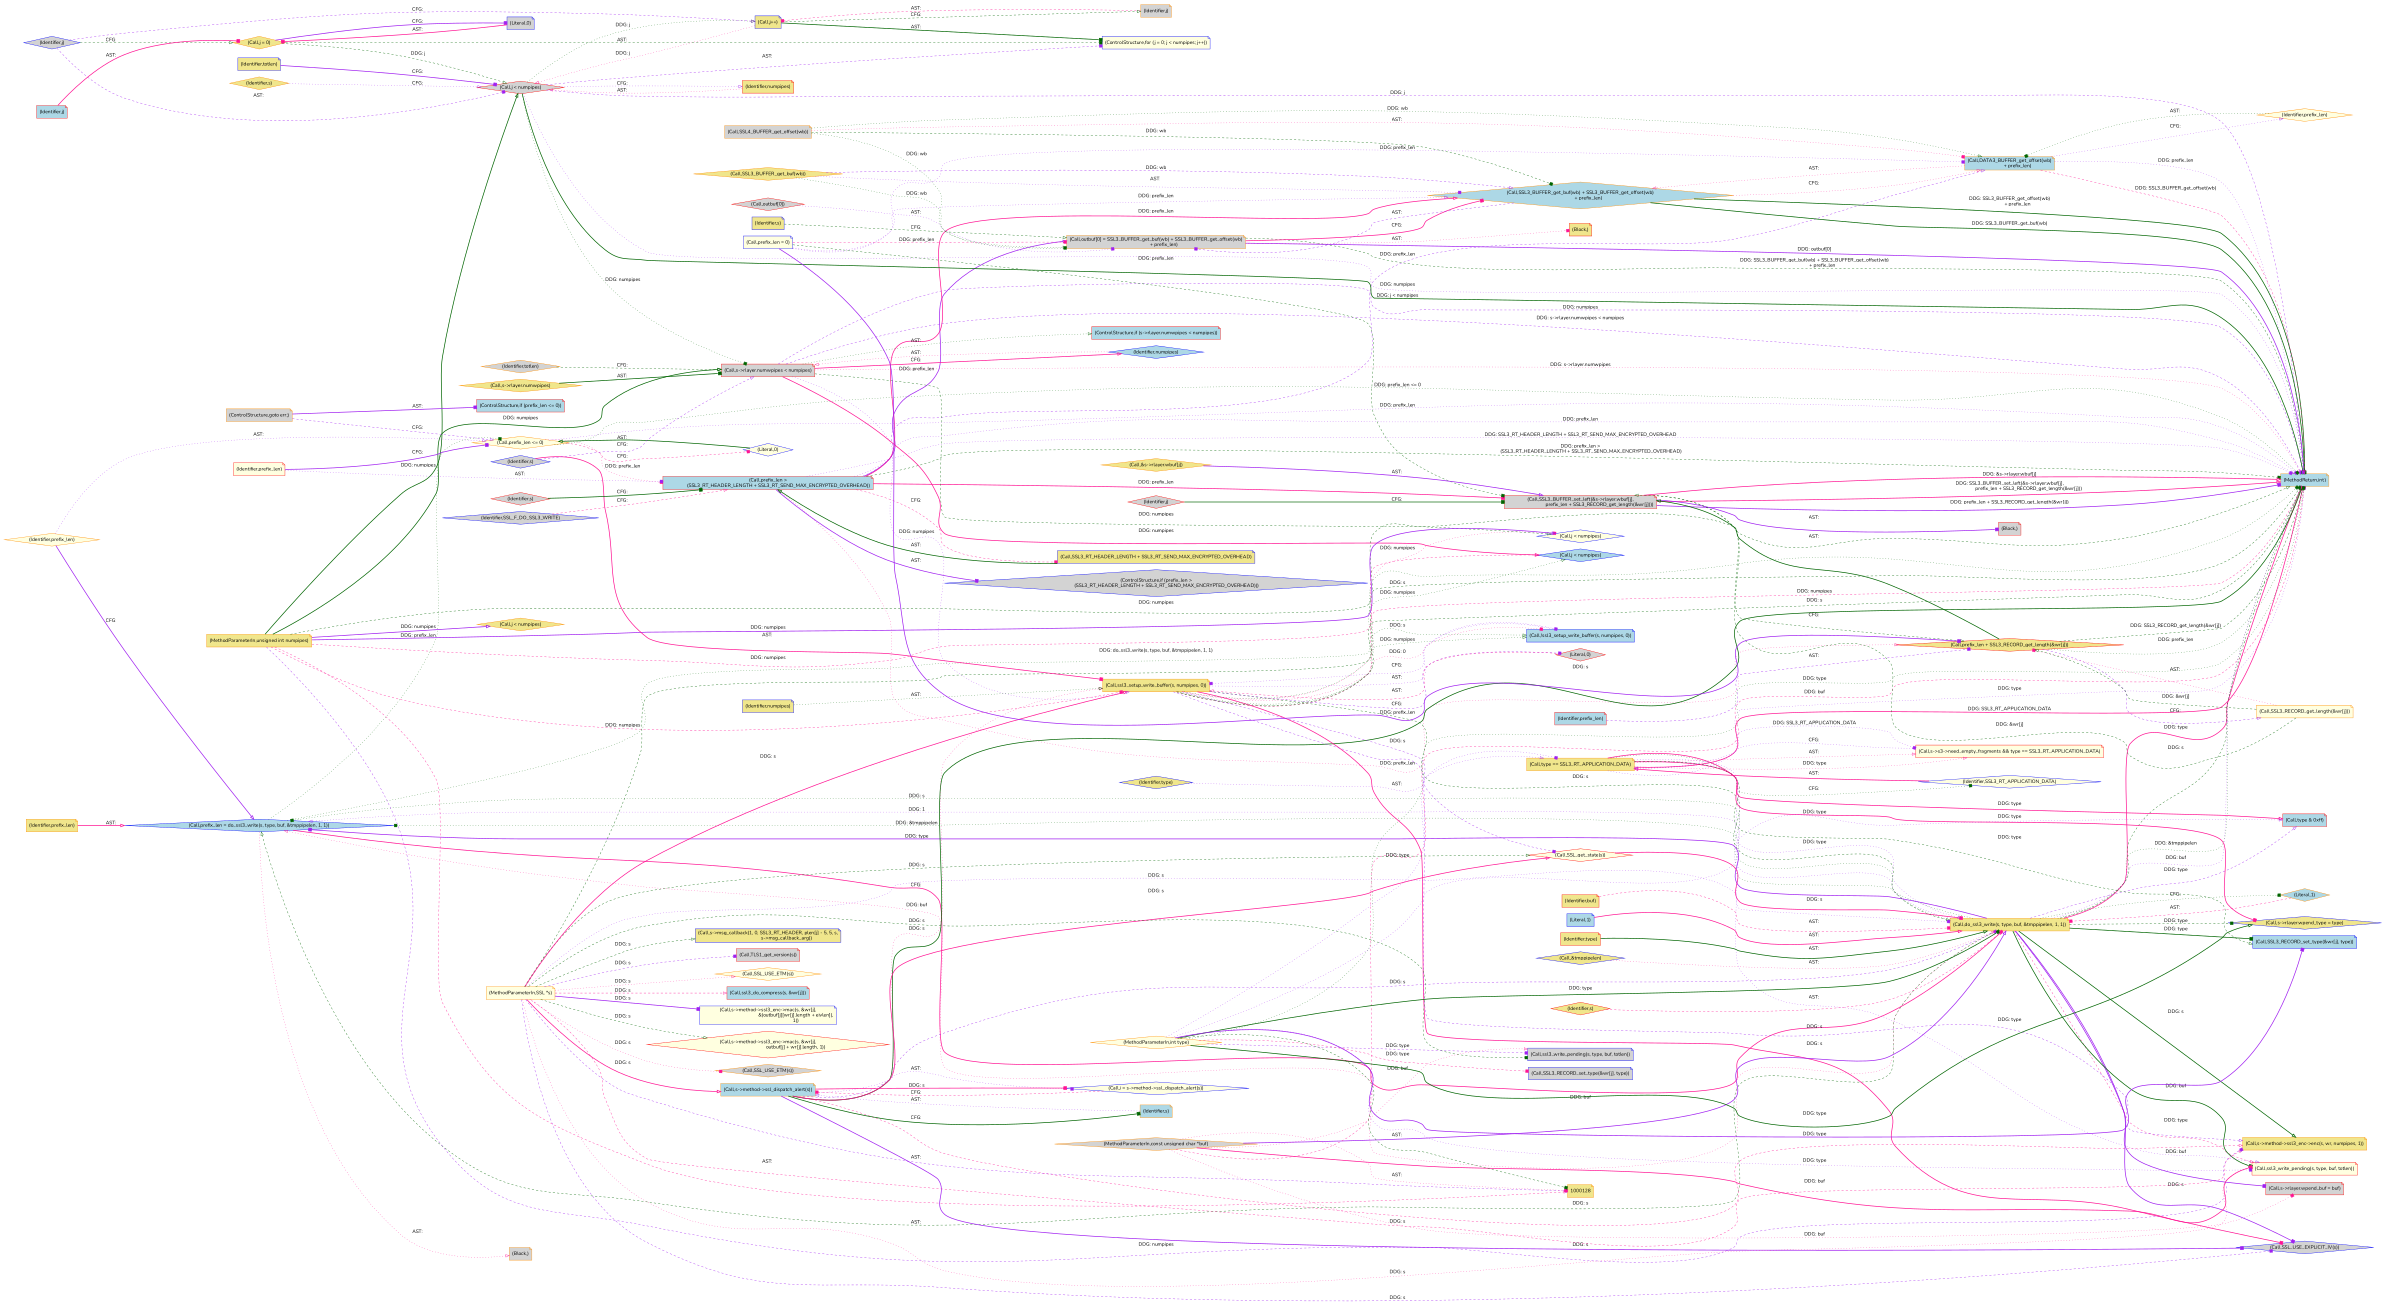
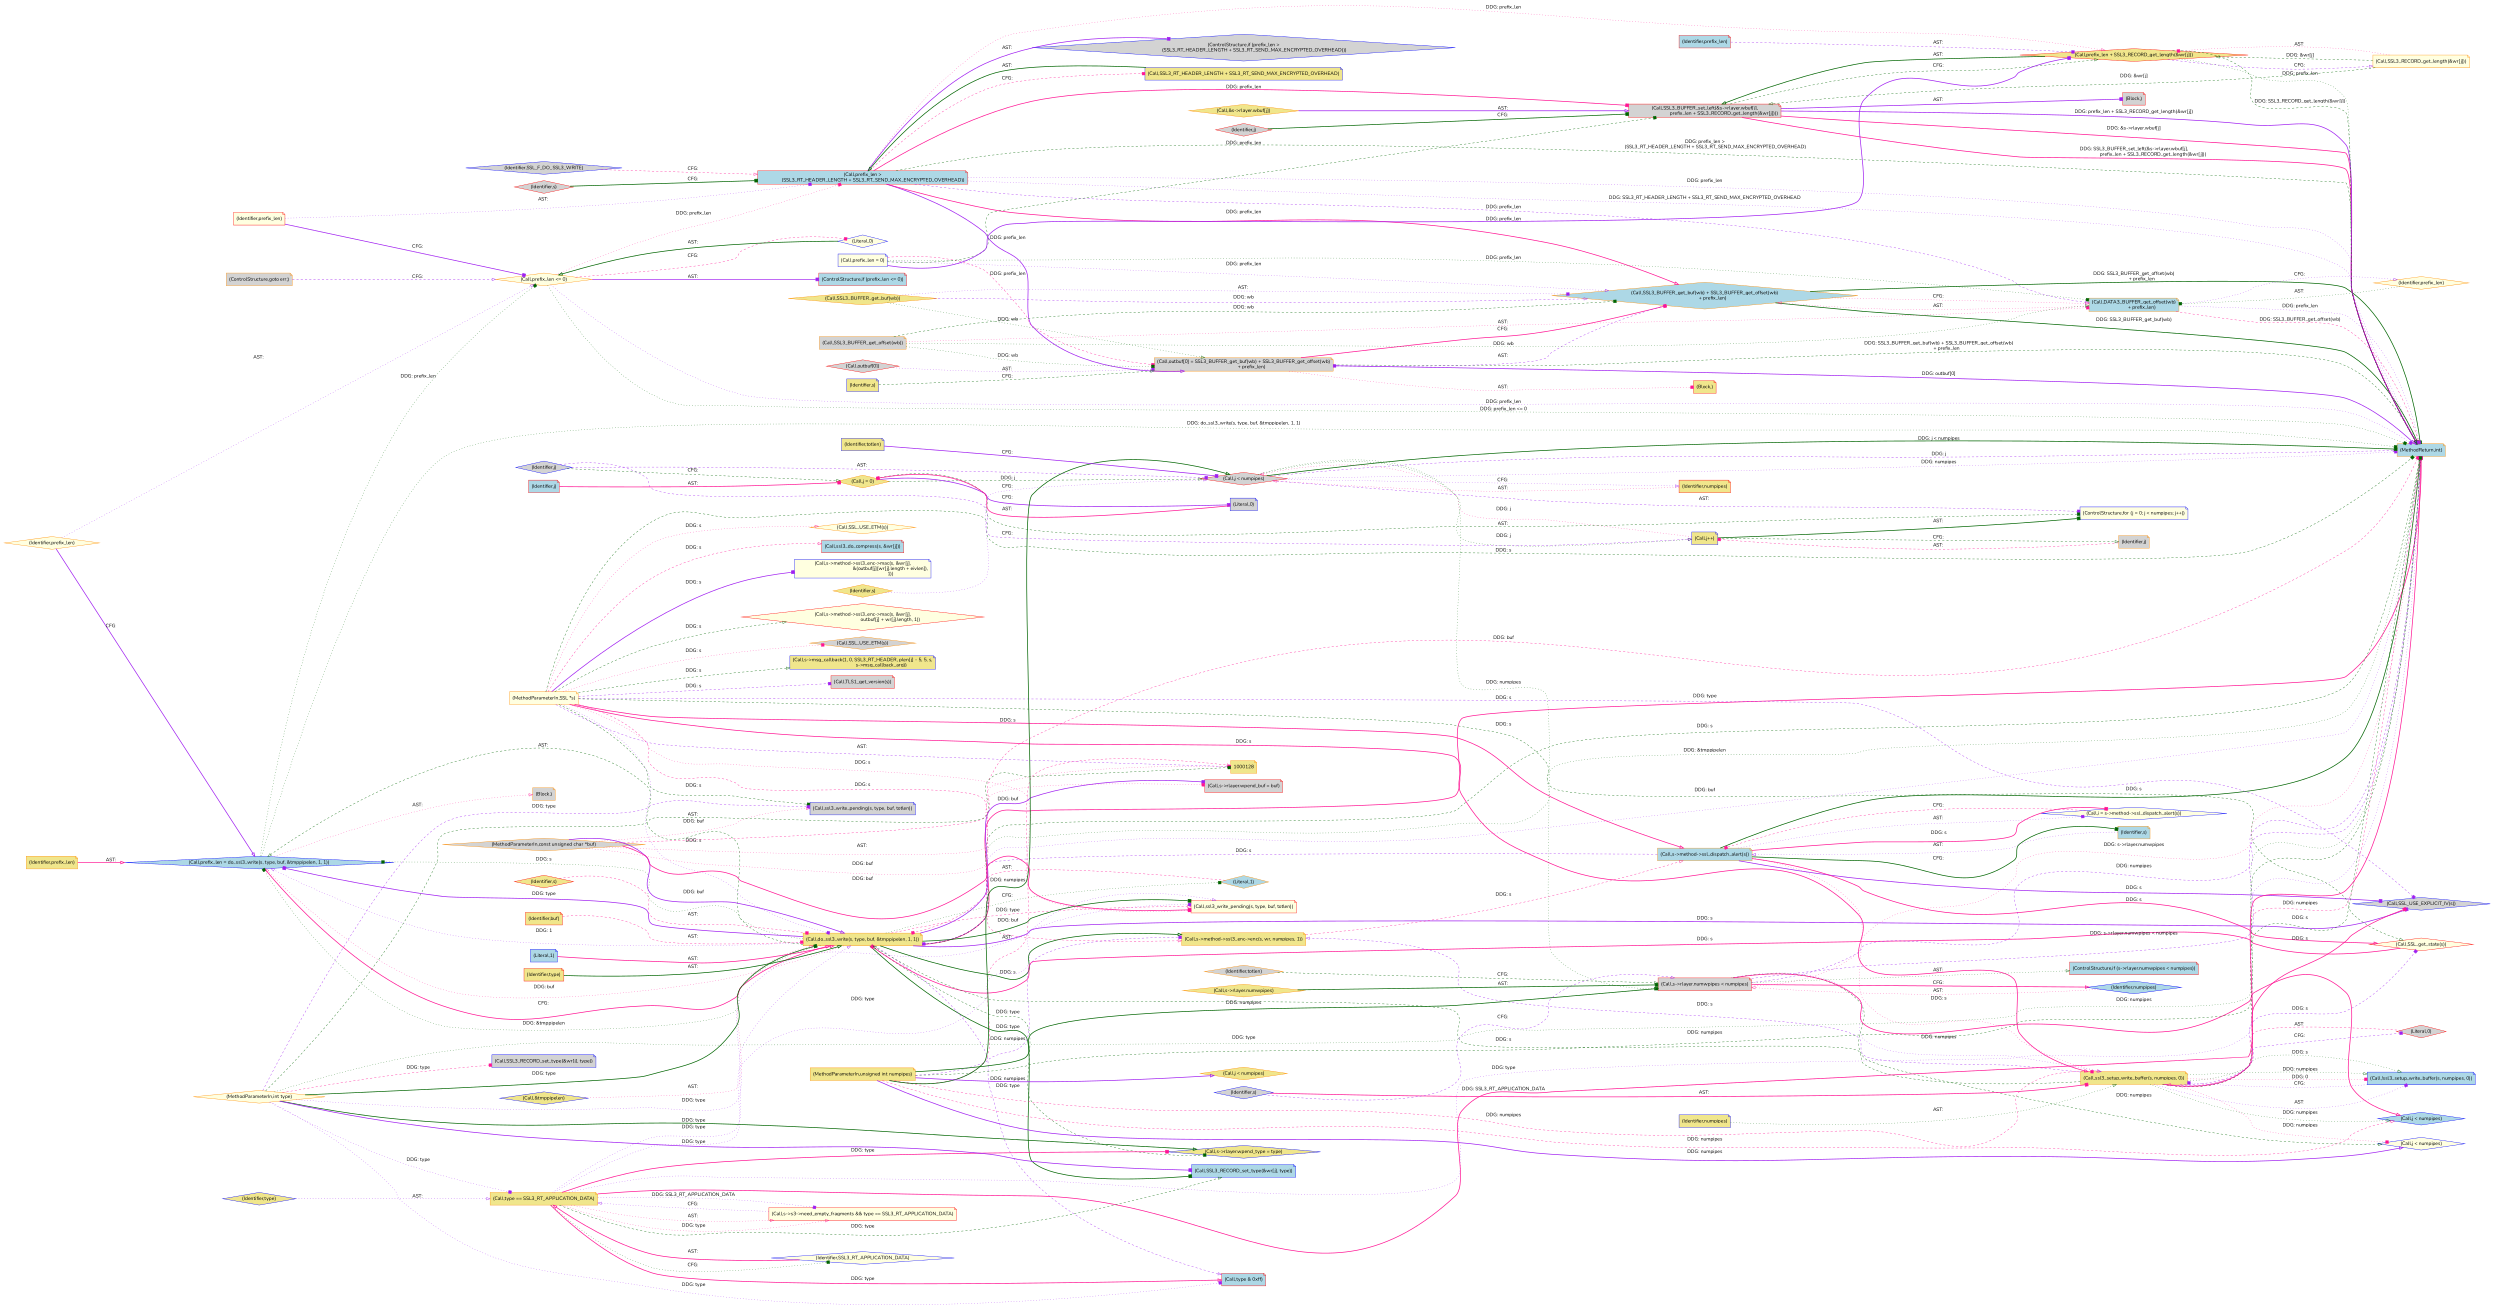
node "(Call,SSL4_BUFFER_get_offset(wb))": label "(Call,SSL4_BUFFER_get_offset(wb))" -> "(Call,SSL3_BUFFER_get_offset(wb))"
edge "(Call,prefix_len = 0)" -> "(Call,DATA3_BUFFER_get_offset(wb) + prefix_len)": color purple -> darkgreen
edge "(ControlStructure,goto err;)" -> "(ControlStructure,if (prefix_len <= 0))": now "(Call,prefix_len <= 0)" -> "(ControlStructure,if (prefix_len <= 0))"
edge "(MethodParameterIn,int type)" -> "(Call,type & 0xff)": arrowhead onormal -> box
edge "(Call,s->method->ssl_dispatch_alert(s))" -> "(Call,s->method->ssl3_enc->enc(s, wr, numpipes, 1))": reversed
